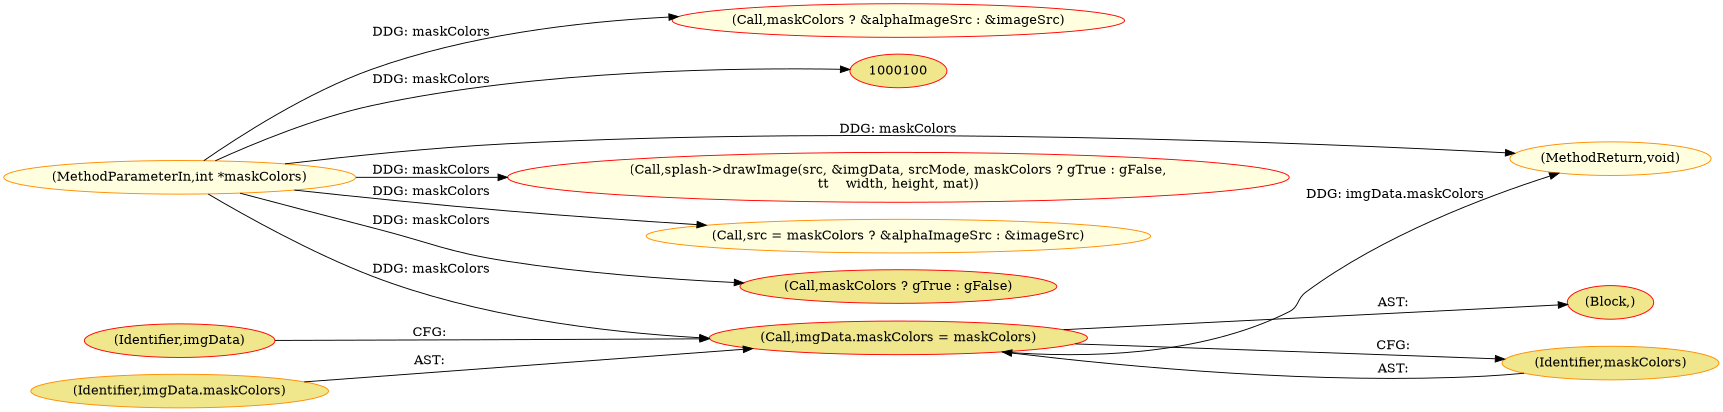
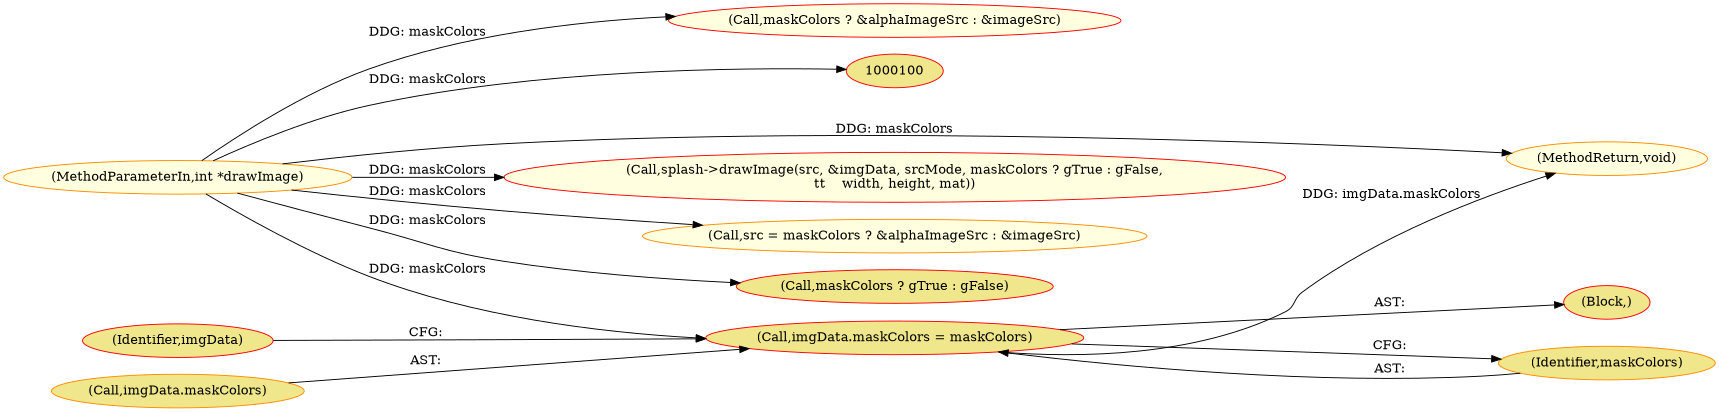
node "(MethodParameterIn,int *maskColors)": label "(MethodParameterIn,int *maskColors)" -> "(MethodParameterIn,int *drawImage)"
node "(Identifier,imgData.maskColors)": label "(Identifier,imgData.maskColors)" -> "(Call,imgData.maskColors)"
